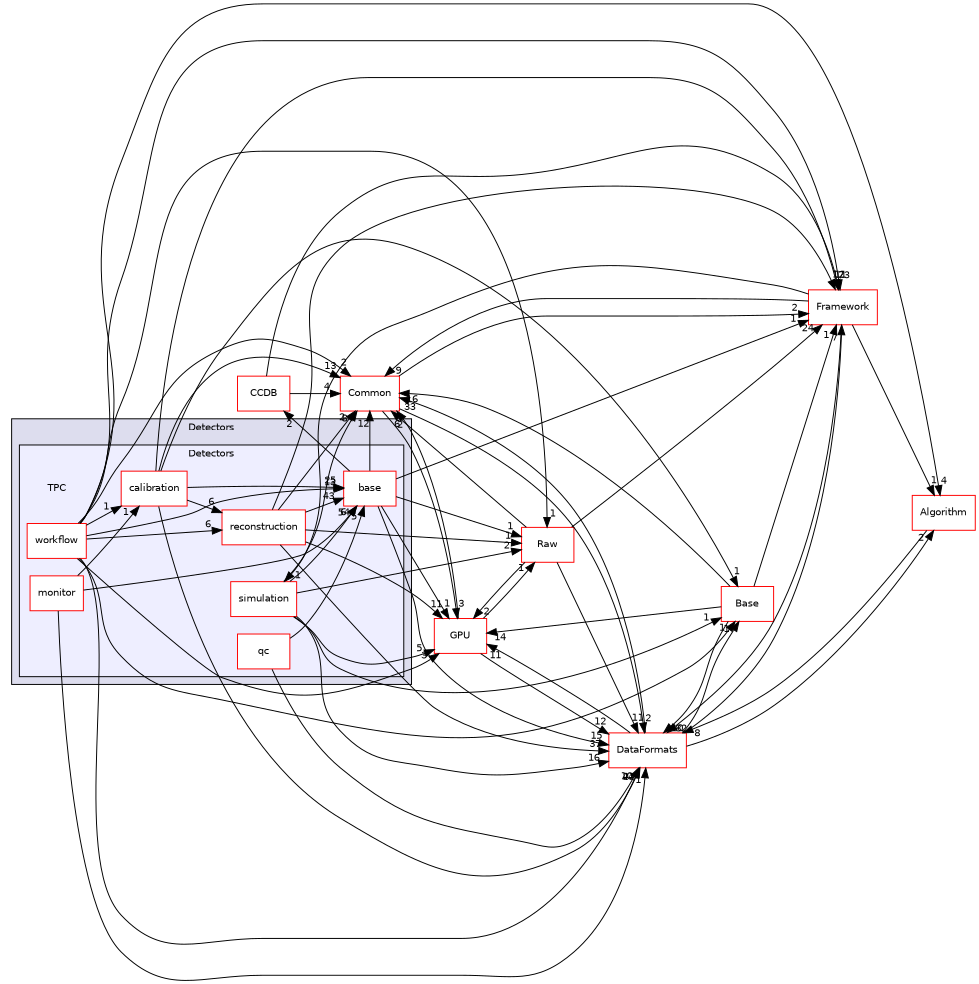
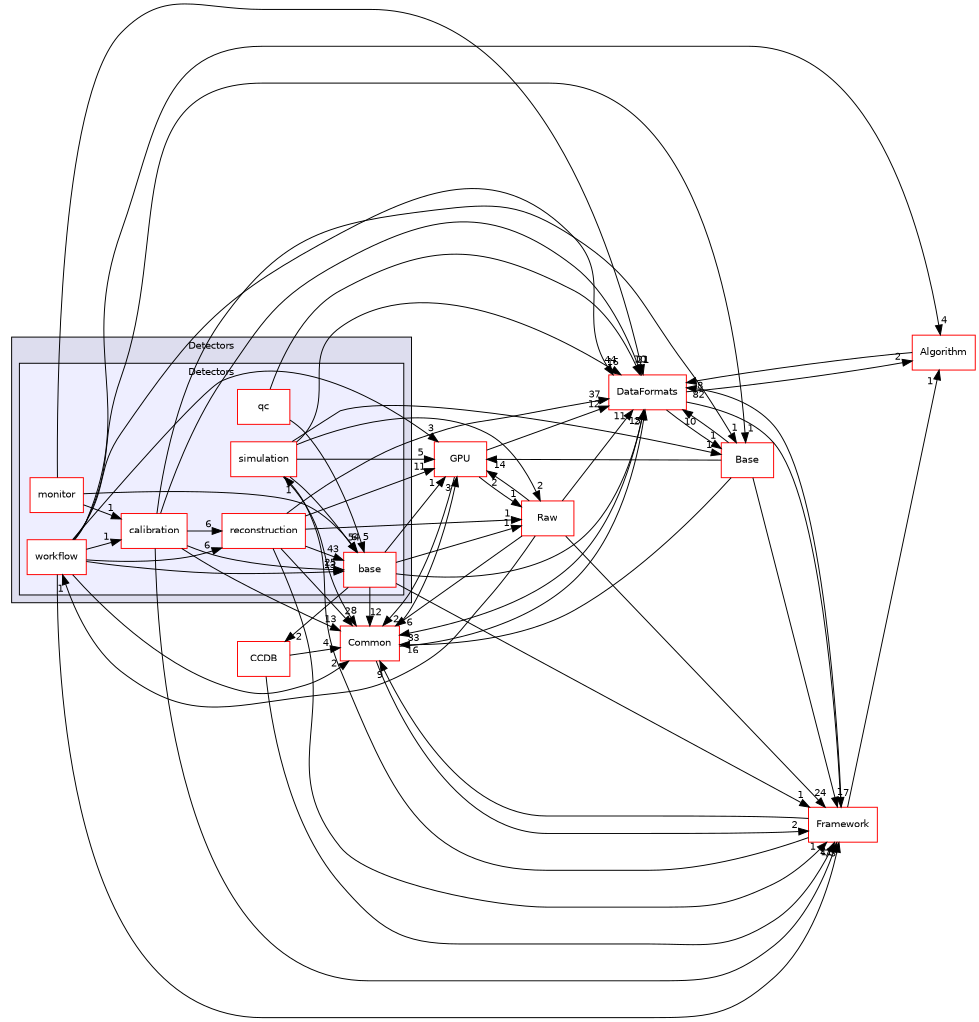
edge "workflow" -> "Raw": reversed
node "TPC": removed
edge "DataFormats" -> "GPU": removed
